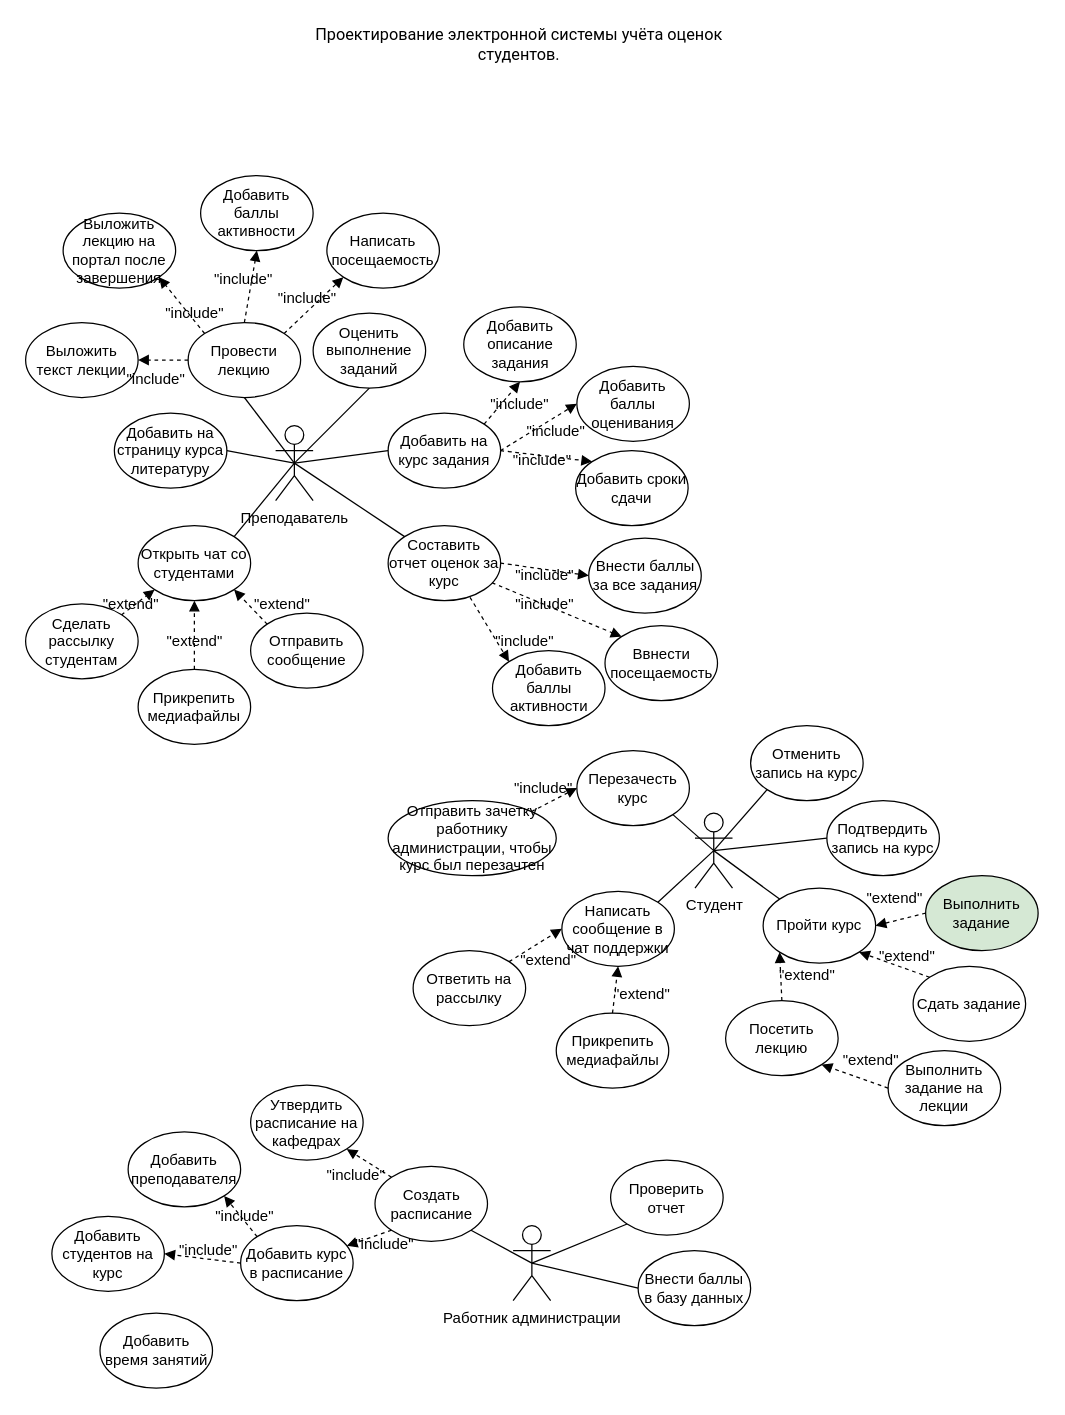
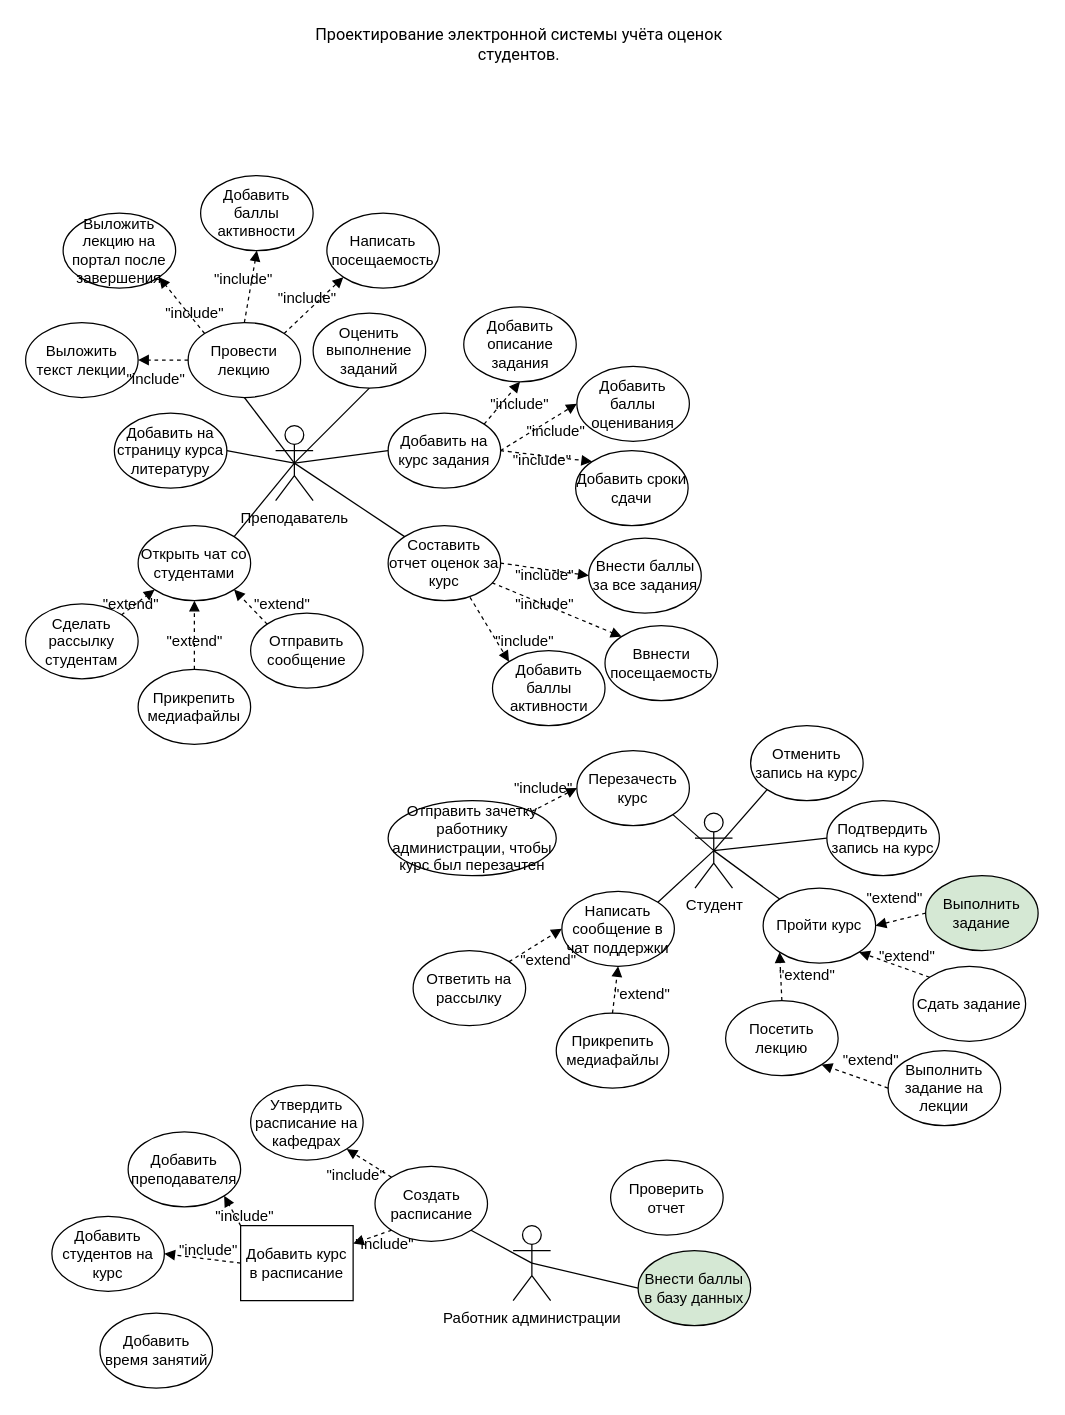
edge "Проверить отчет" -- "Работник администрации": removed
node "Добавить курс в расписание": shape ellipse -> rectangle
node "Внести баллы в базу данных": fillcolor #ffffff -> #d5e8d4
